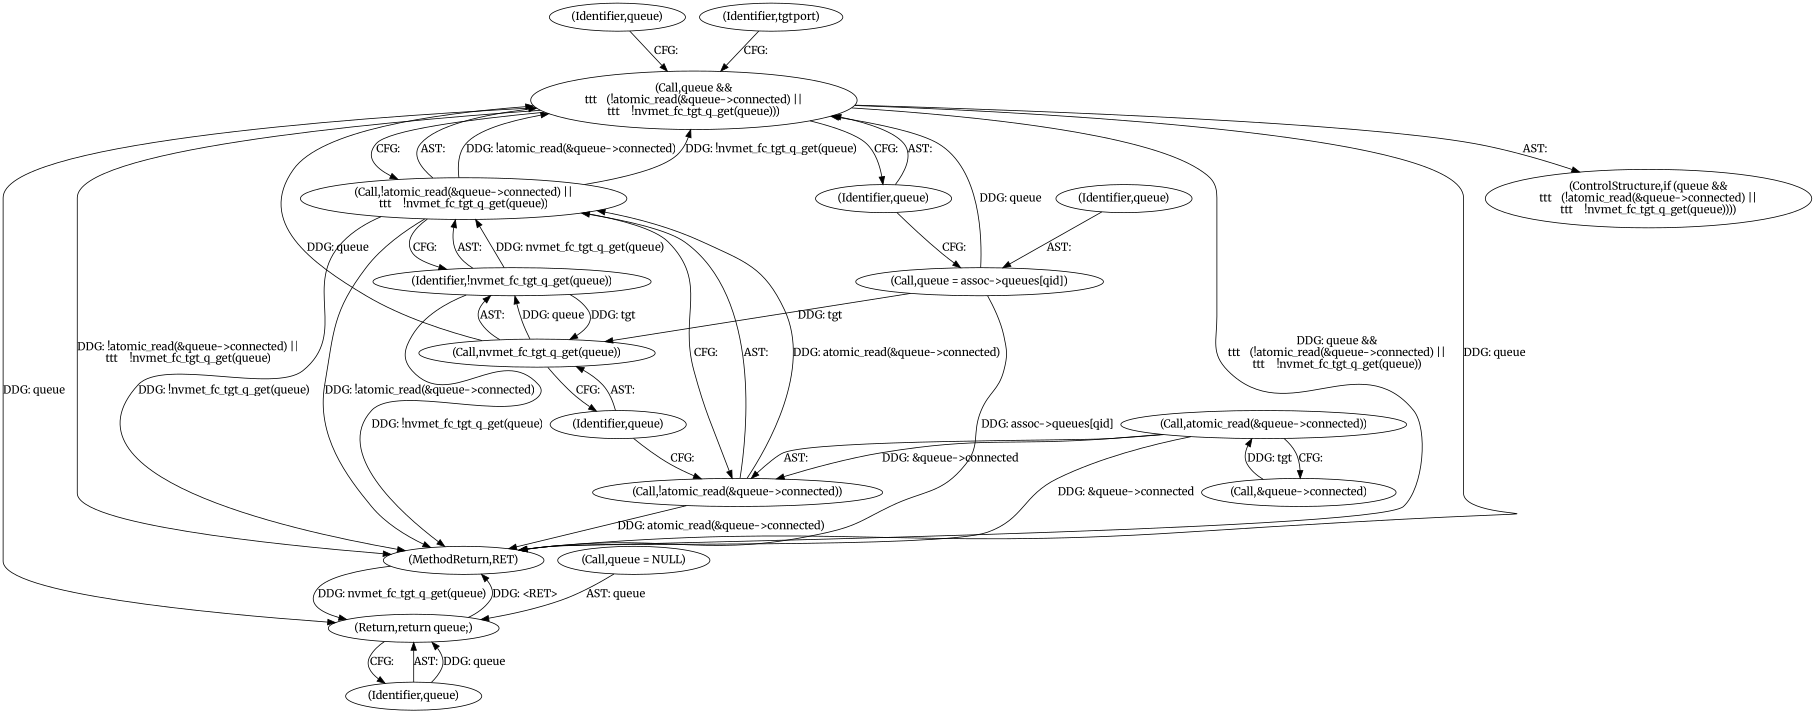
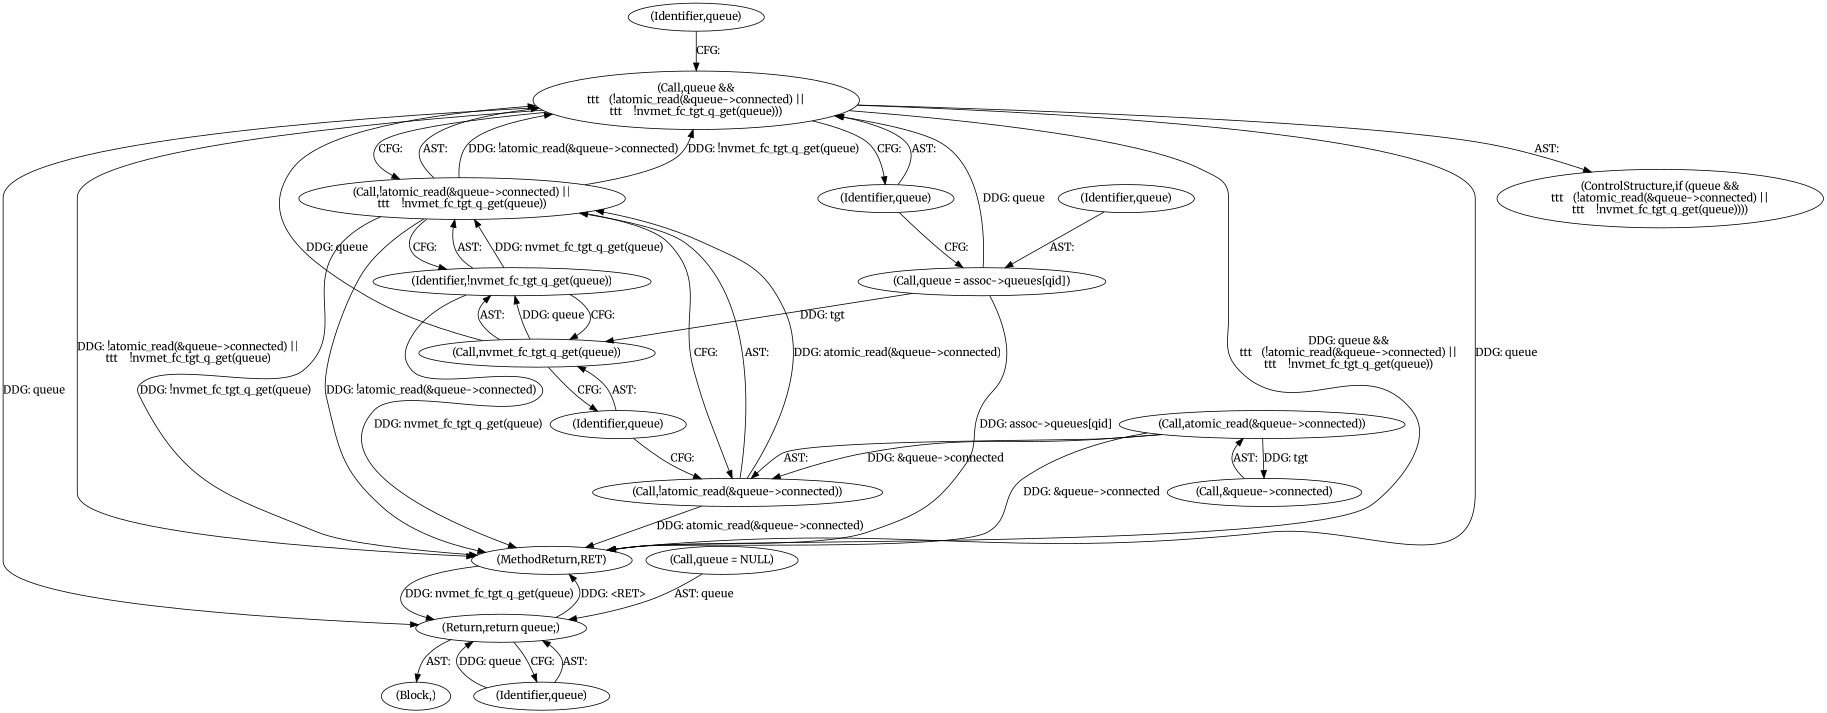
node "(Identifier,tgtport)": removed
edge "(Identifier,!nvmet_fc_tgt_q_get(queue))" -> "(Call,nvmet_fc_tgt_q_get(queue))": label "DDG: tgt" -> "CFG: "
edge "(Identifier,!nvmet_fc_tgt_q_get(queue))" -> "(MethodReturn,RET)": label "DDG: !nvmet_fc_tgt_q_get(queue)" -> "DDG: nvmet_fc_tgt_q_get(queue)"
edge "(Call,&queue->connected)" -> "(Call,atomic_read(&queue->connected))": label "DDG: tgt" -> "AST: "
edge "(Call,atomic_read(&queue->connected))" -> "(Call,&queue->connected)": label "CFG: " -> "DDG: tgt"
node "(Block,)": added
